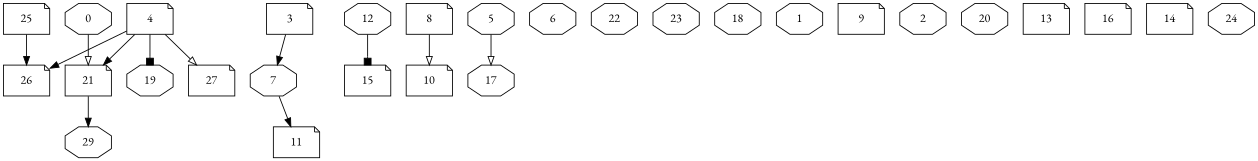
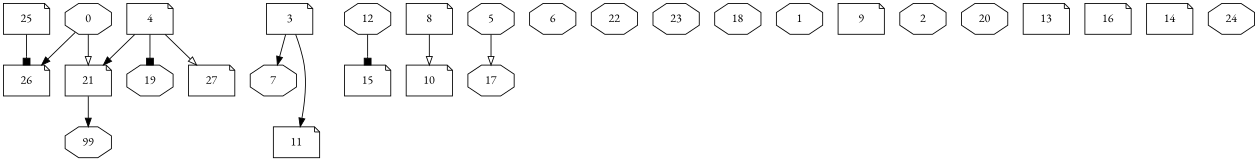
edge "25" -> "26": arrowhead normal -> box
edge "4" -> "26": now "0" -> "26"
edge "7" -> "11": now "3" -> "11"
node "29": label "29" -> "99"
